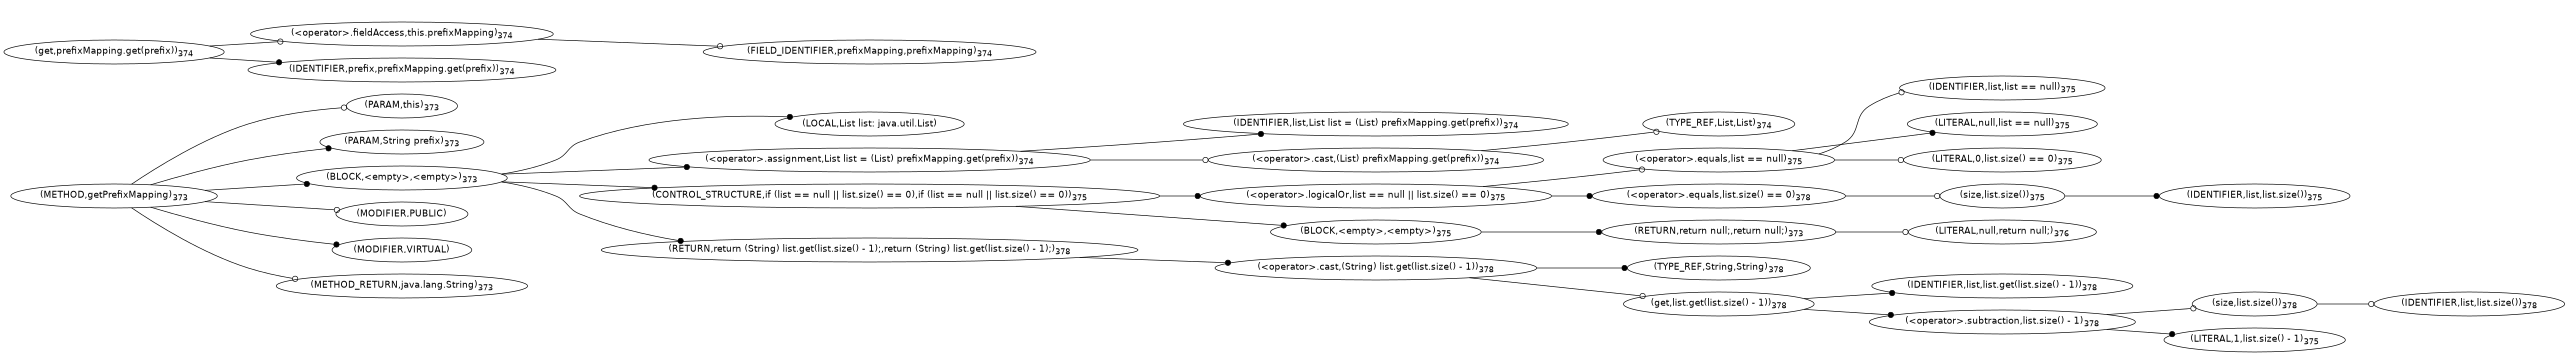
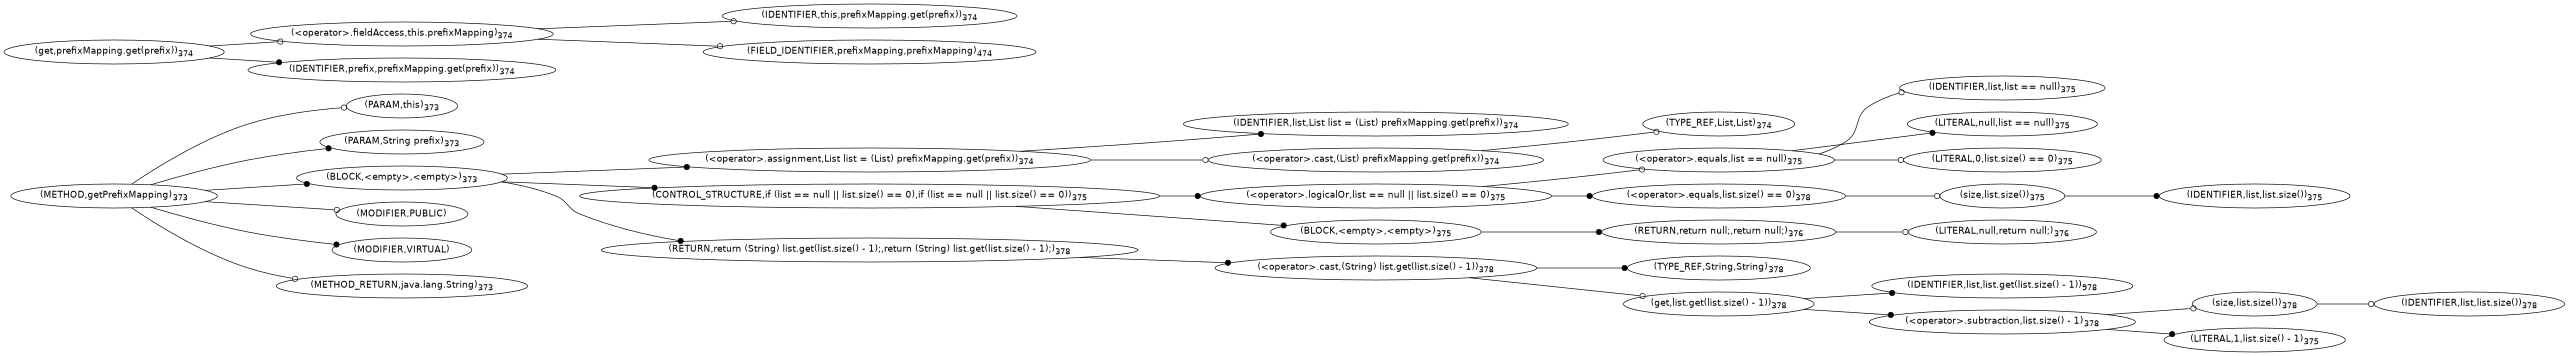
node "(IDENTIFIER,this,prefixMapping.get(prefix))": added
node "(FIELD_IDENTIFIER,prefixMapping,prefixMapping)": text "374" -> "474"
node "(LOCAL,List list: java.util.List)": removed
node "(RETURN,return null;,return null;)": text "373" -> "376"
node "(IDENTIFIER,list,list.get(list.size() - 1))": text "378" -> "978"
